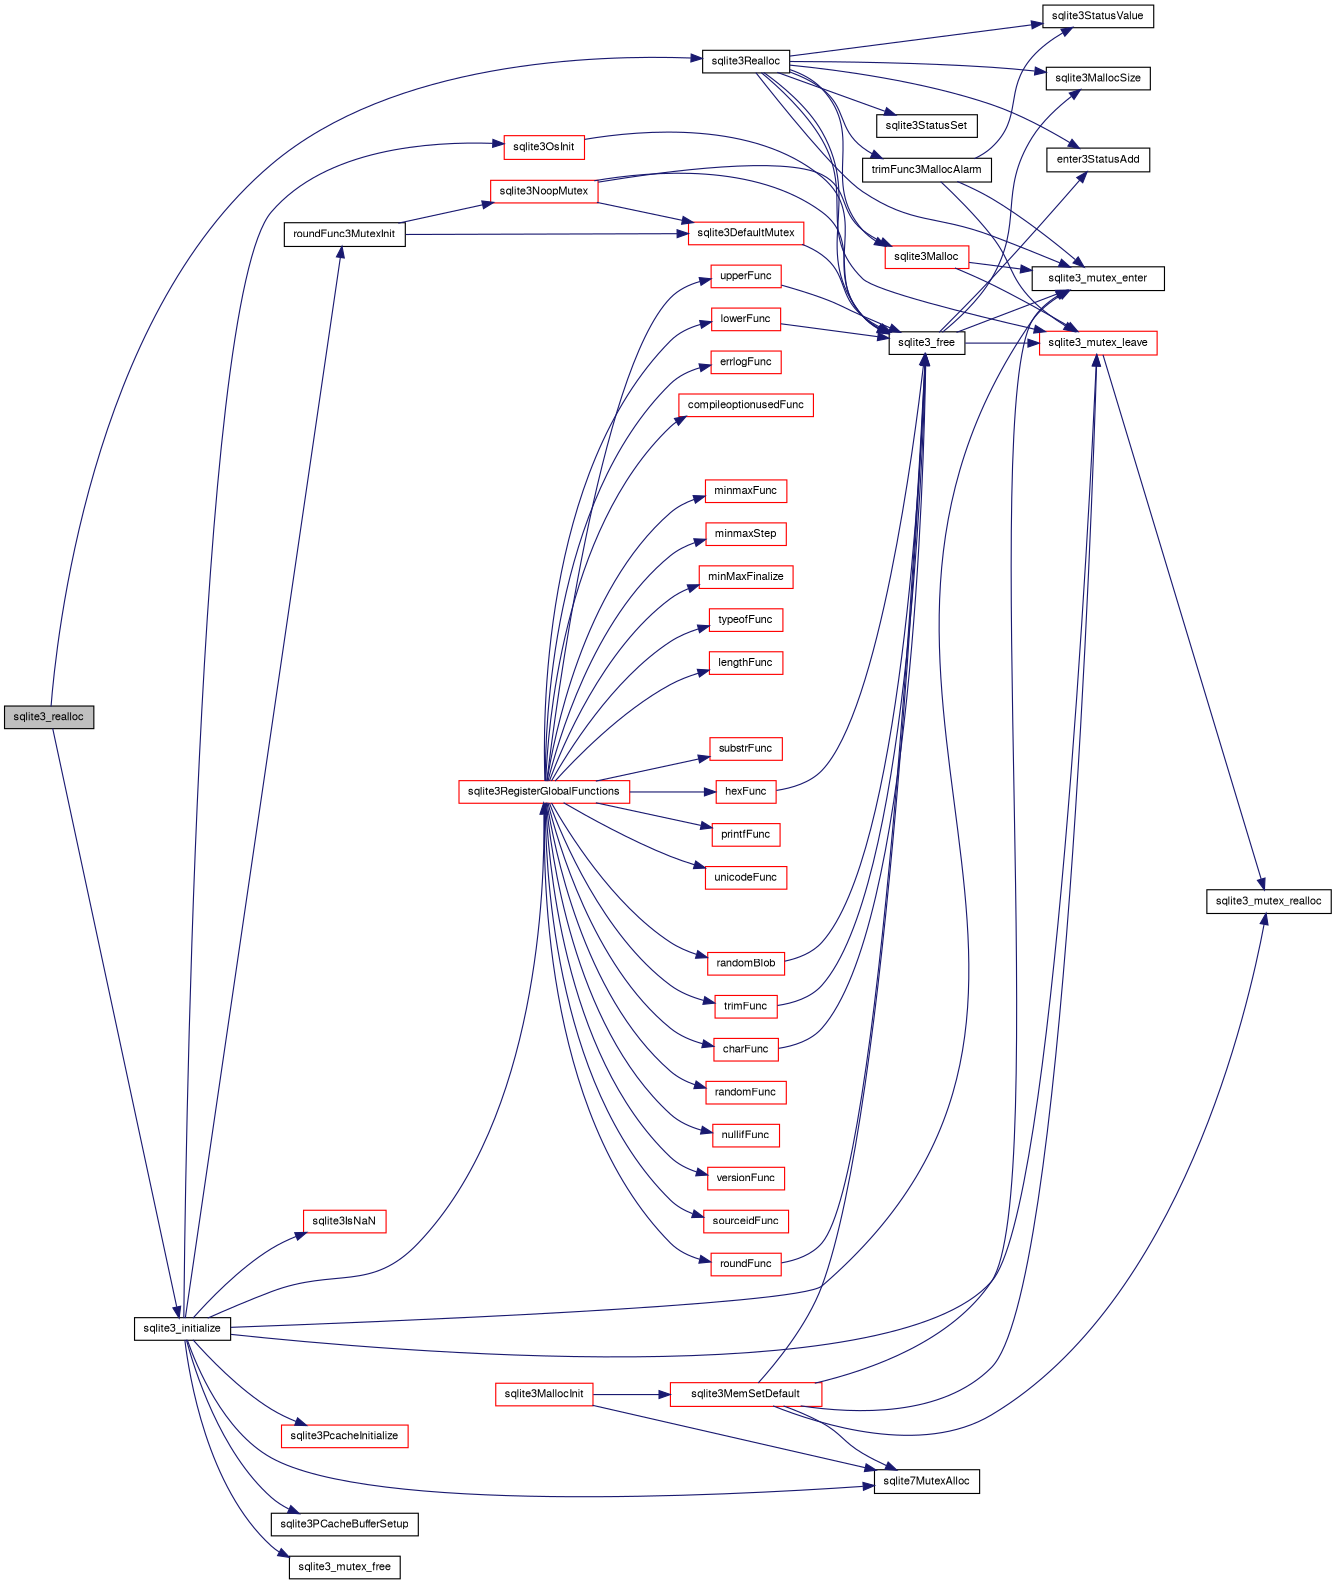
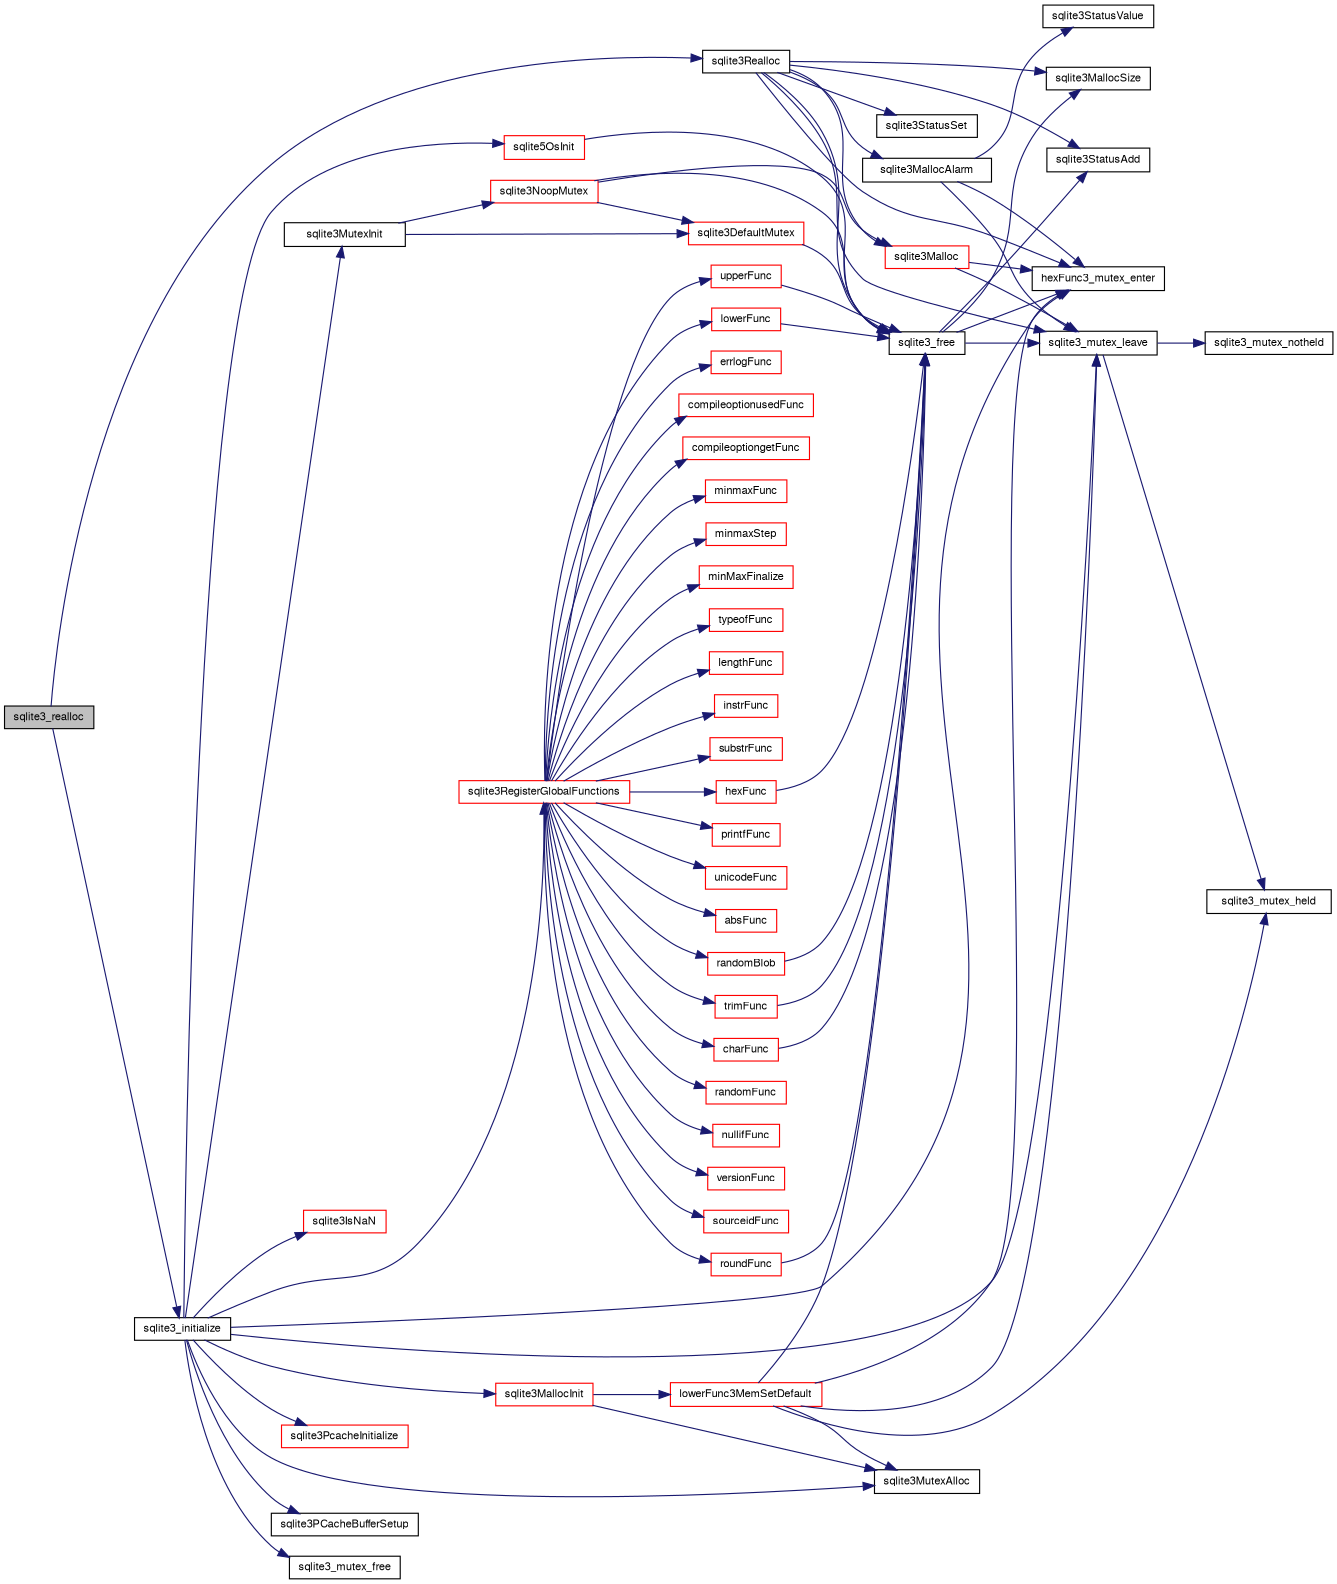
edge "sqlite3Realloc" -> "sqlite3StatusValue": removed
node "sqlite3OsInit": label "sqlite3OsInit" -> "sqlite5OsInit"
node "enter3StatusAdd": label "enter3StatusAdd" -> "sqlite3StatusAdd"
node "trimFunc3MallocAlarm": label "trimFunc3MallocAlarm" -> "sqlite3MallocAlarm"
node "roundFunc3MutexInit": label "roundFunc3MutexInit" -> "sqlite3MutexInit"
node "sqlite3_mutex_enter": label "sqlite3_mutex_enter" -> "hexFunc3_mutex_enter"
node "sqlite3_mutex_leave": color red -> black
node "sqlite3_mutex_notheld": added
node "compileoptiongetFunc": added
node "instrFunc": added
node "sqlite3_mutex_realloc": label "sqlite3_mutex_realloc" -> "sqlite3_mutex_held"
node "absFunc": added
edge "sqlite3_initialize" -> "sqlite3MallocInit": added
node "sqlite3MemSetDefault": label "sqlite3MemSetDefault" -> "lowerFunc3MemSetDefault"
node "sqlite7MutexAlloc": label "sqlite7MutexAlloc" -> "sqlite3MutexAlloc"
